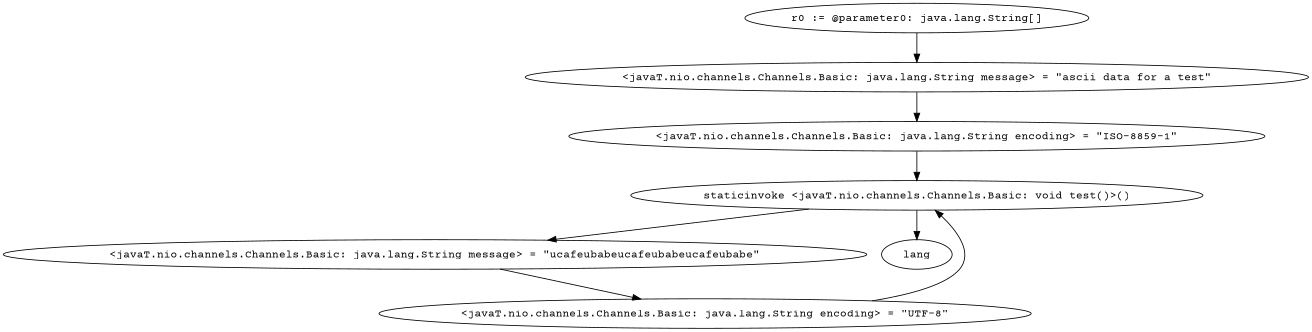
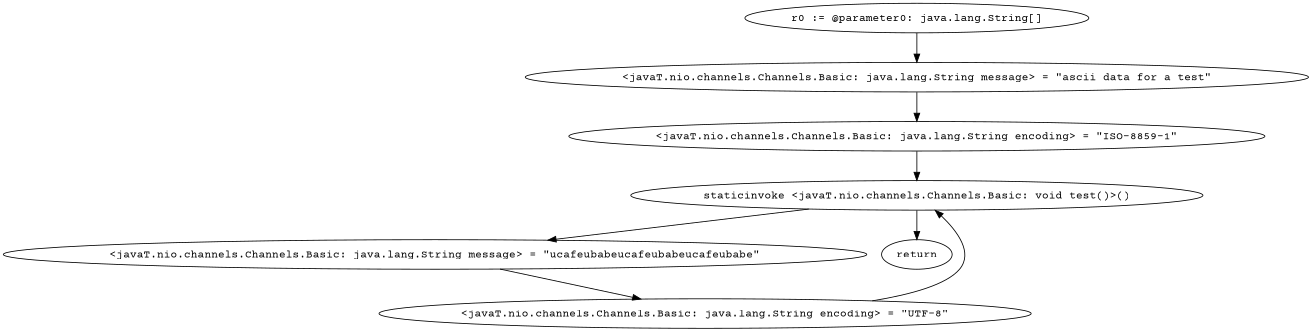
node "lang": label "lang" -> "return"
